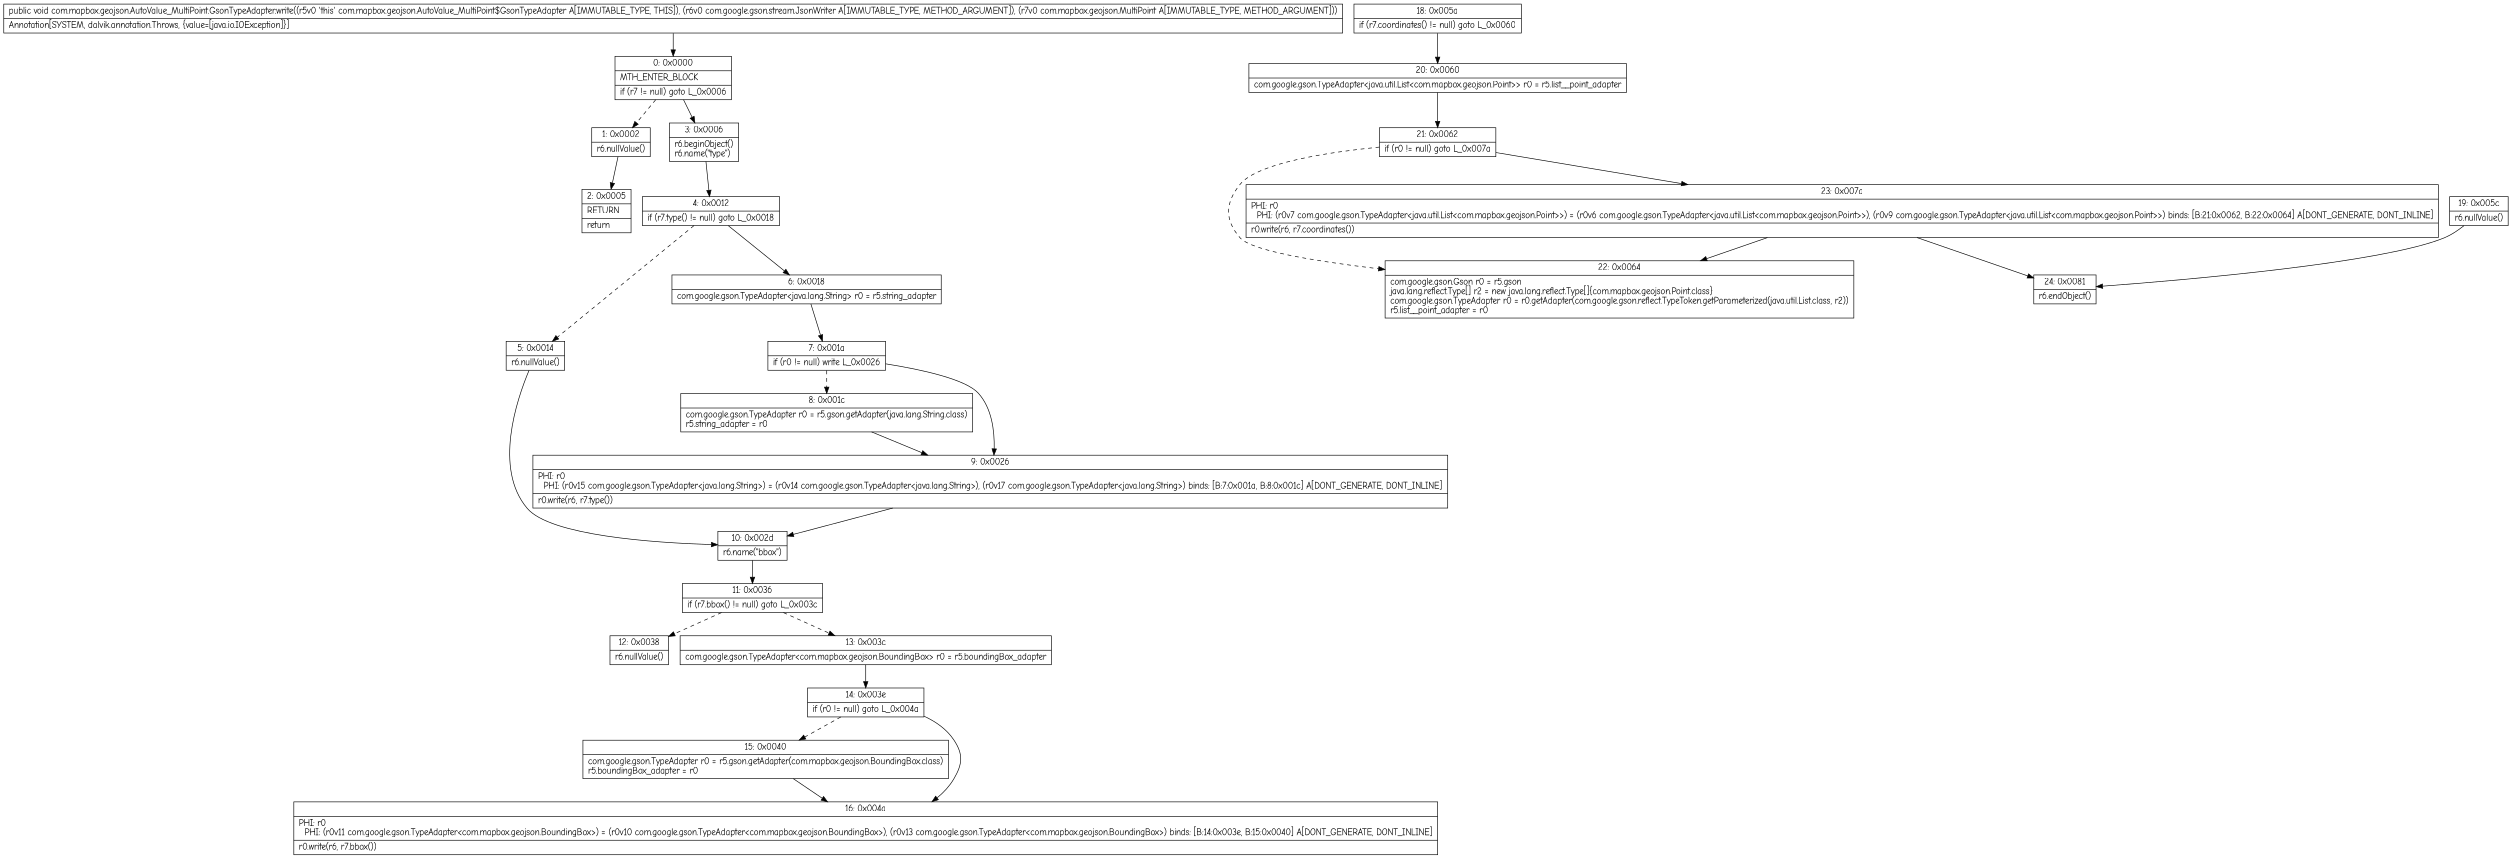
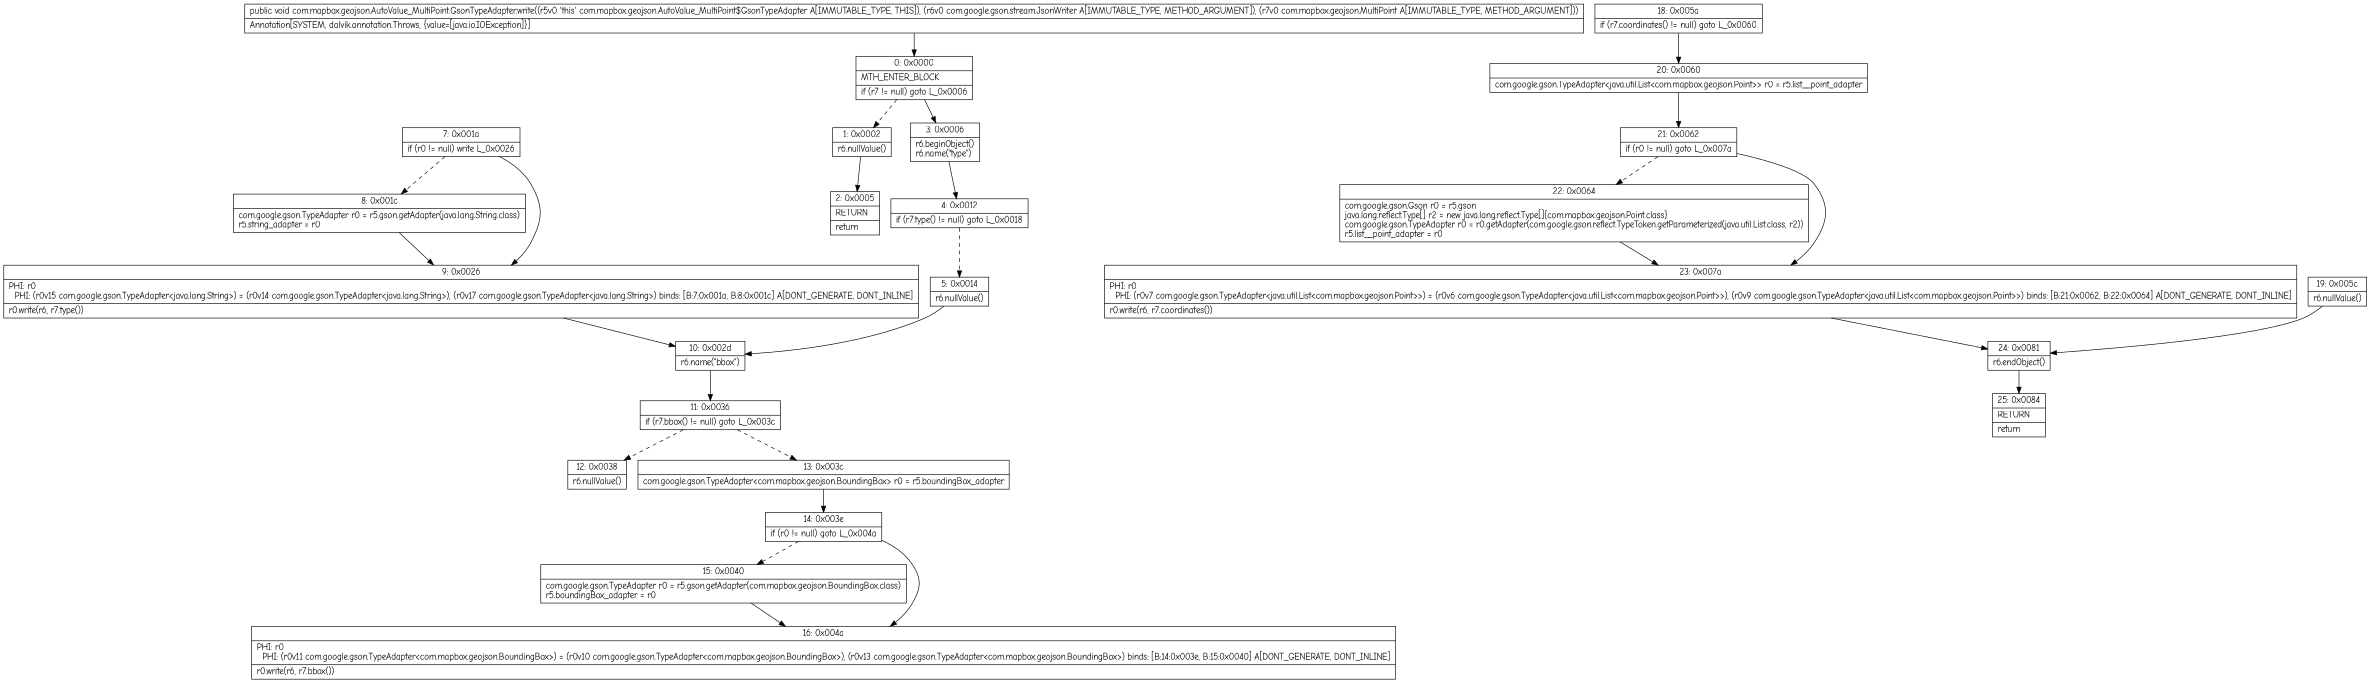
edge "23: 0x007a" -> "22: 0x0064": reversed
node "6: 0x0018": removed
node "25: 0x0084": added
